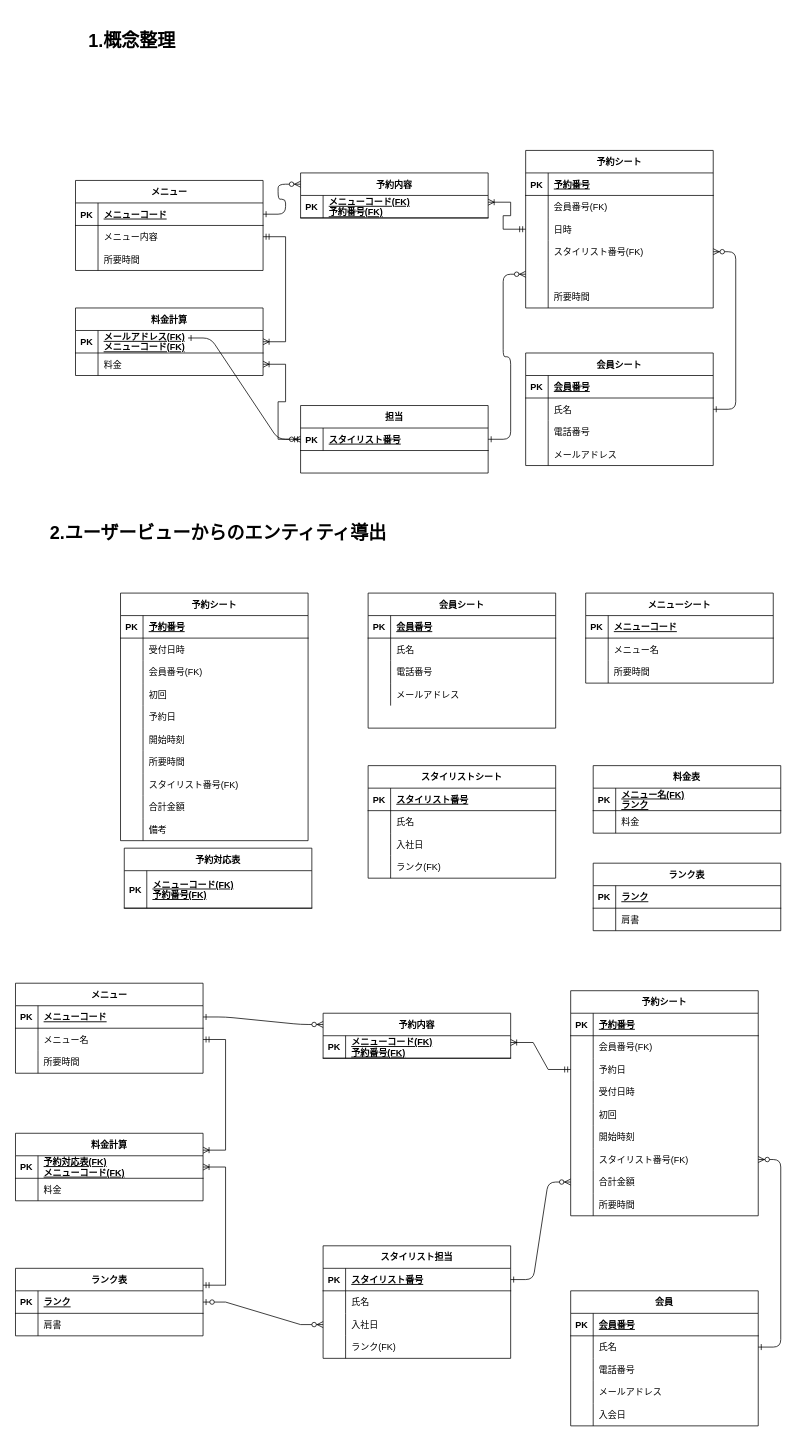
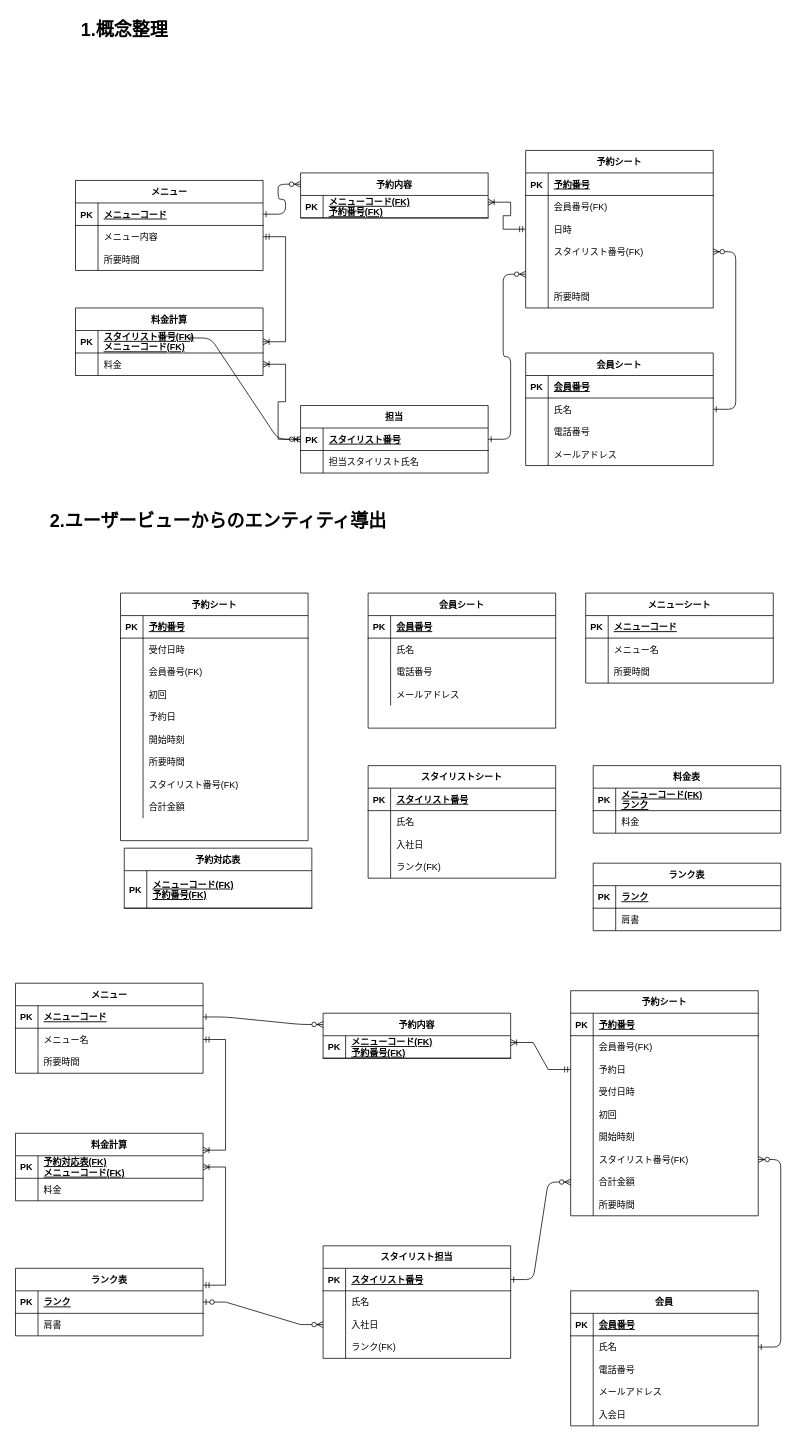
node "1.概念整理": moved (132, 42) -> (124, 30)
node "メールアドレス(FK) メニューコード(FK)": label "メールアドレス(FK) メニューコード(FK)" -> "スタイリスト番号(FK) メニューコード(FK)"
node "担当スタイリスト氏名": added
node "2.ユーザービューからのエンティティ導出": moved (218, 533) -> (218, 522)
node "メニュー名(FK) ランク": label "メニュー名(FK) ランク" -> "メニューコード(FK) ランク"
node "備考": removed
